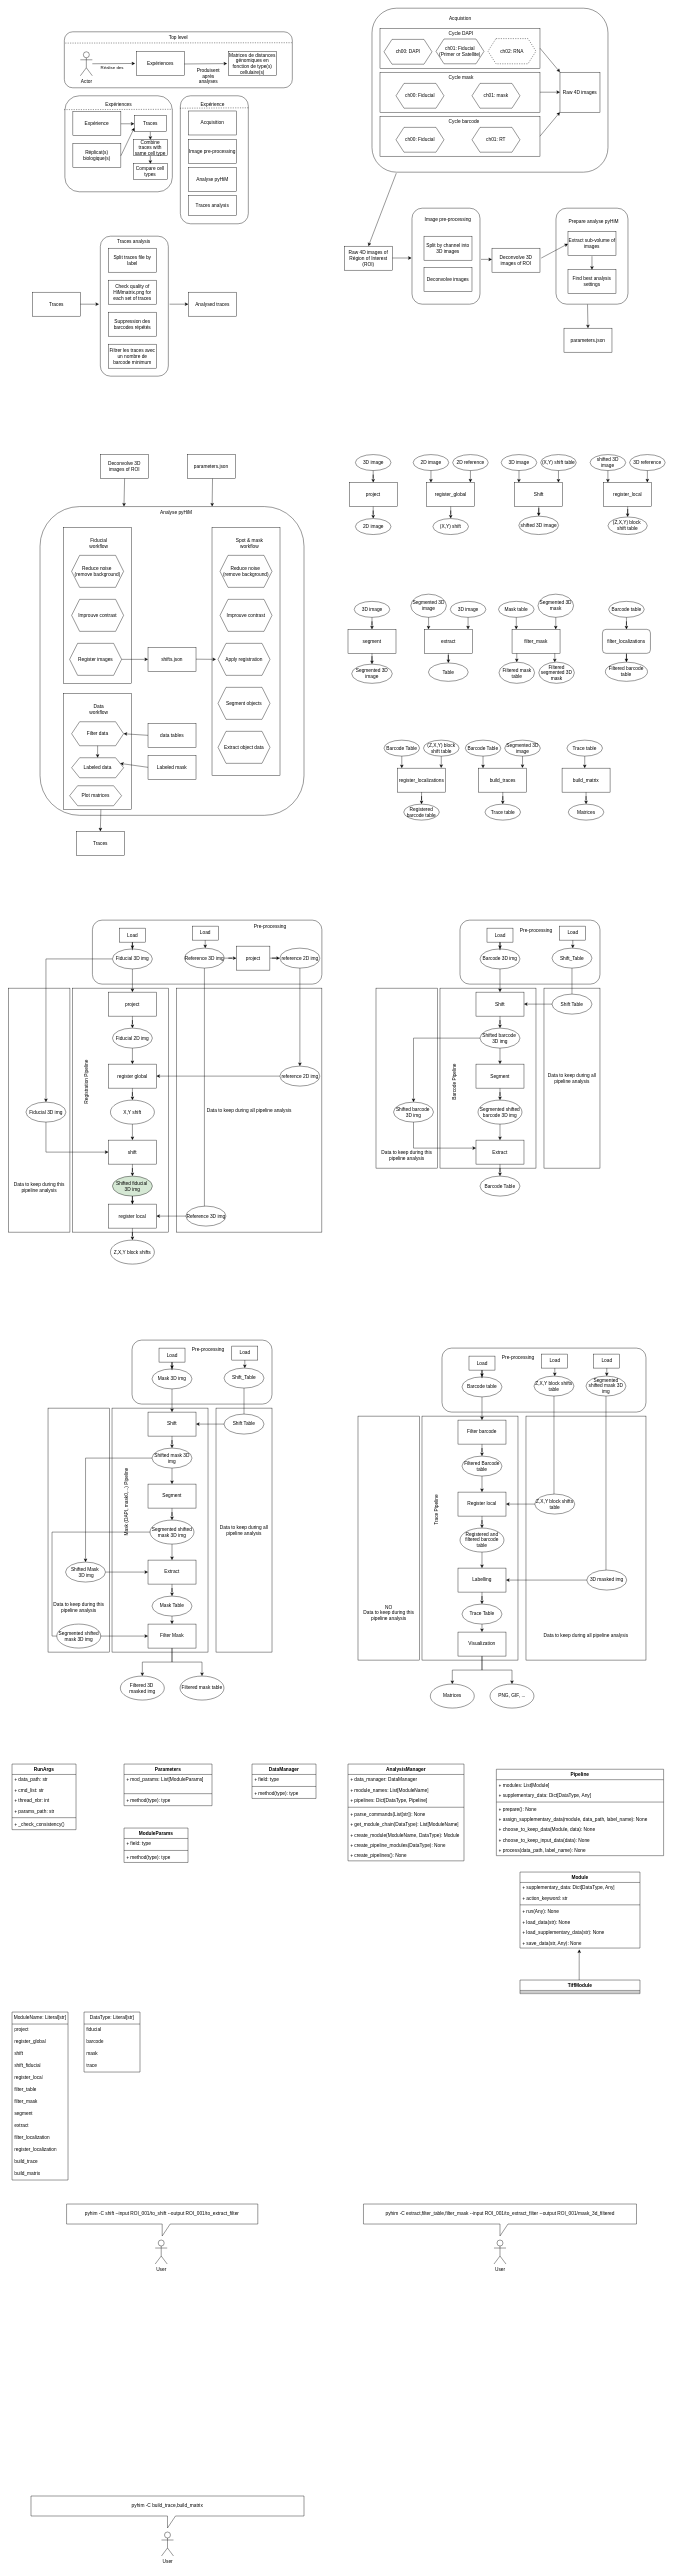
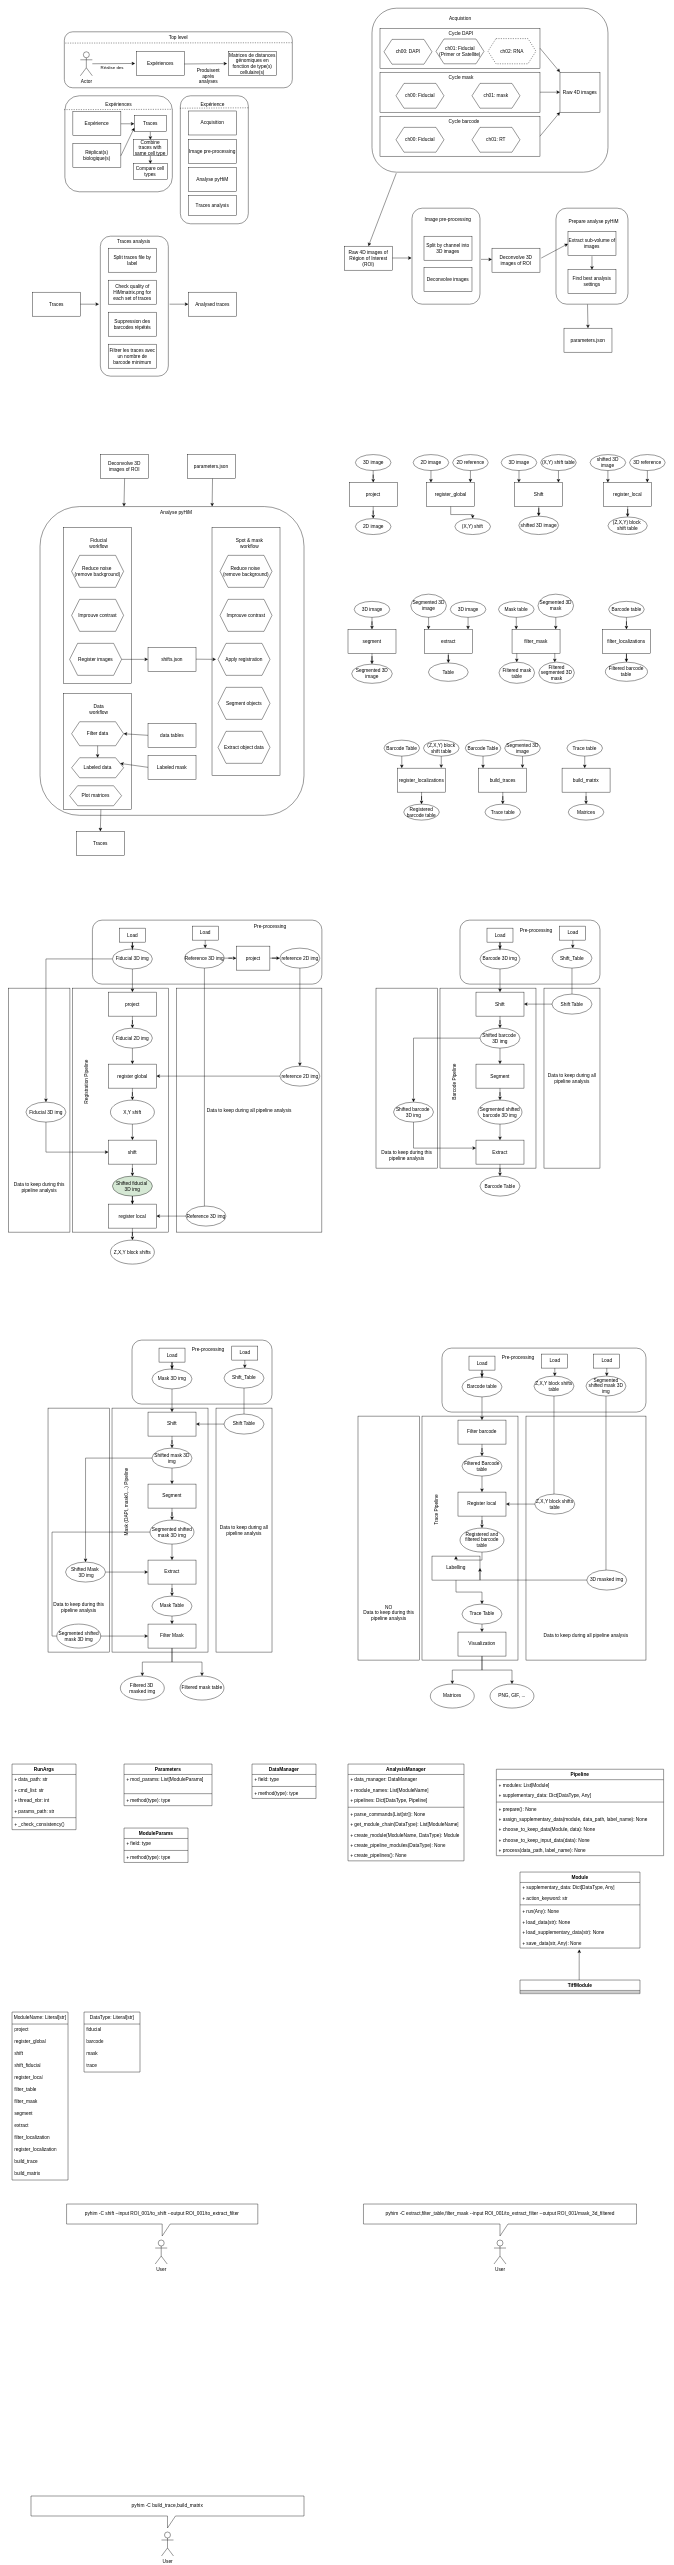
node "(X,Y) shift": moved (451, 527) -> (473, 527)
node "filter_localizations": shape rounded rectangle -> rectangle
node "Labelling": moved (482, 1580) -> (456, 1568)
